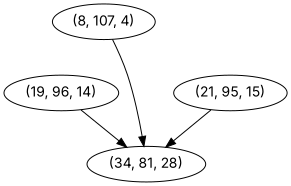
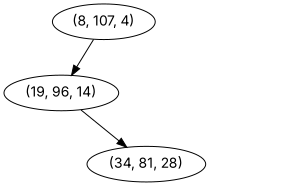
edge "(8, 107, 4)" -> "(34, 81, 28)": now "(8, 107, 4)" -> "(19, 96, 14)"
node "(21, 95, 15)": removed
